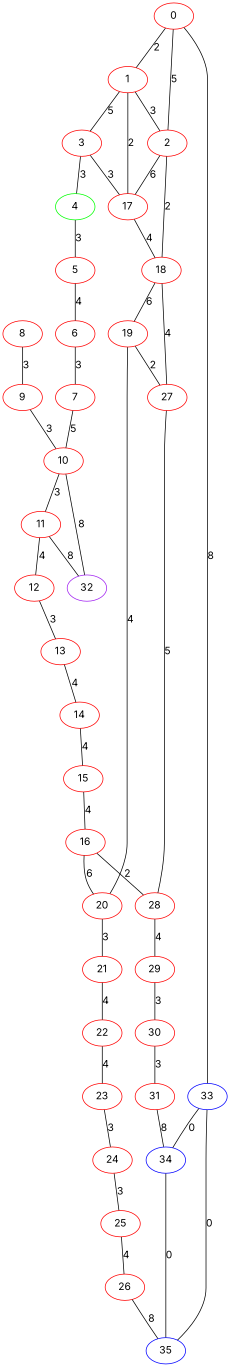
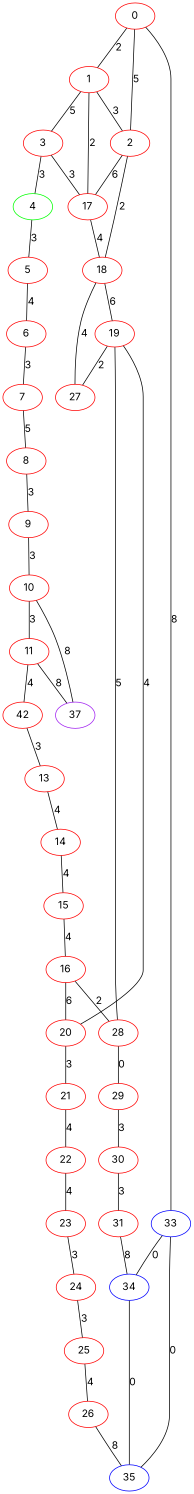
edge "7" -- "10": now "7" -- "8"
node "12": label "12" -> "42"
node "32": label "32" -> "37"
edge "27" -- "28": now "19" -- "28"
edge "28" -- "29": label "4" -> "0"
